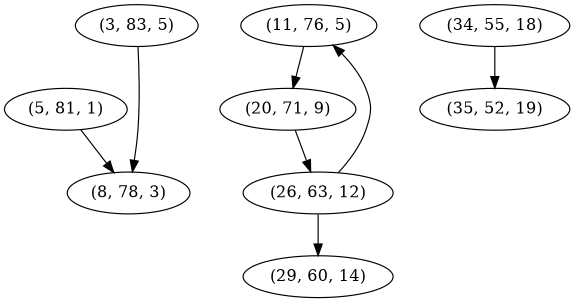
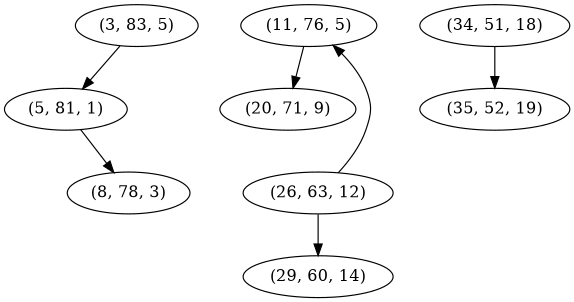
node "(34, 55, 18)": label "(34, 55, 18)" -> "(34, 51, 18)"
edge "(3, 83, 5)" -> "(8, 78, 3)": now "(3, 83, 5)" -> "(5, 81, 1)"
edge "(20, 71, 9)" -> "(26, 63, 12)": removed
